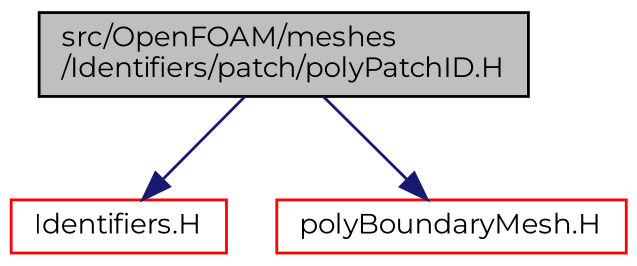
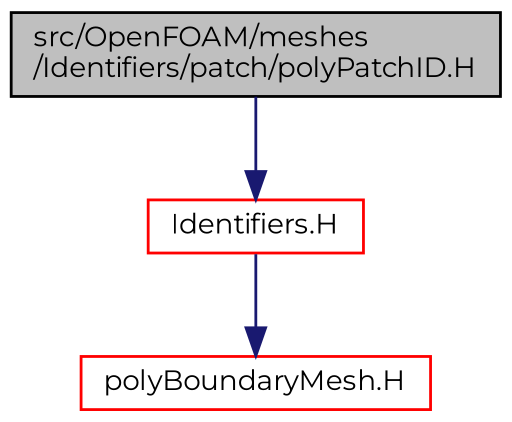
edge "src/OpenFOAM/meshes /Identifiers/patch/polyPatchID.H" -> "polyBoundaryMesh.H": now "Identifiers.H" -> "polyBoundaryMesh.H"
